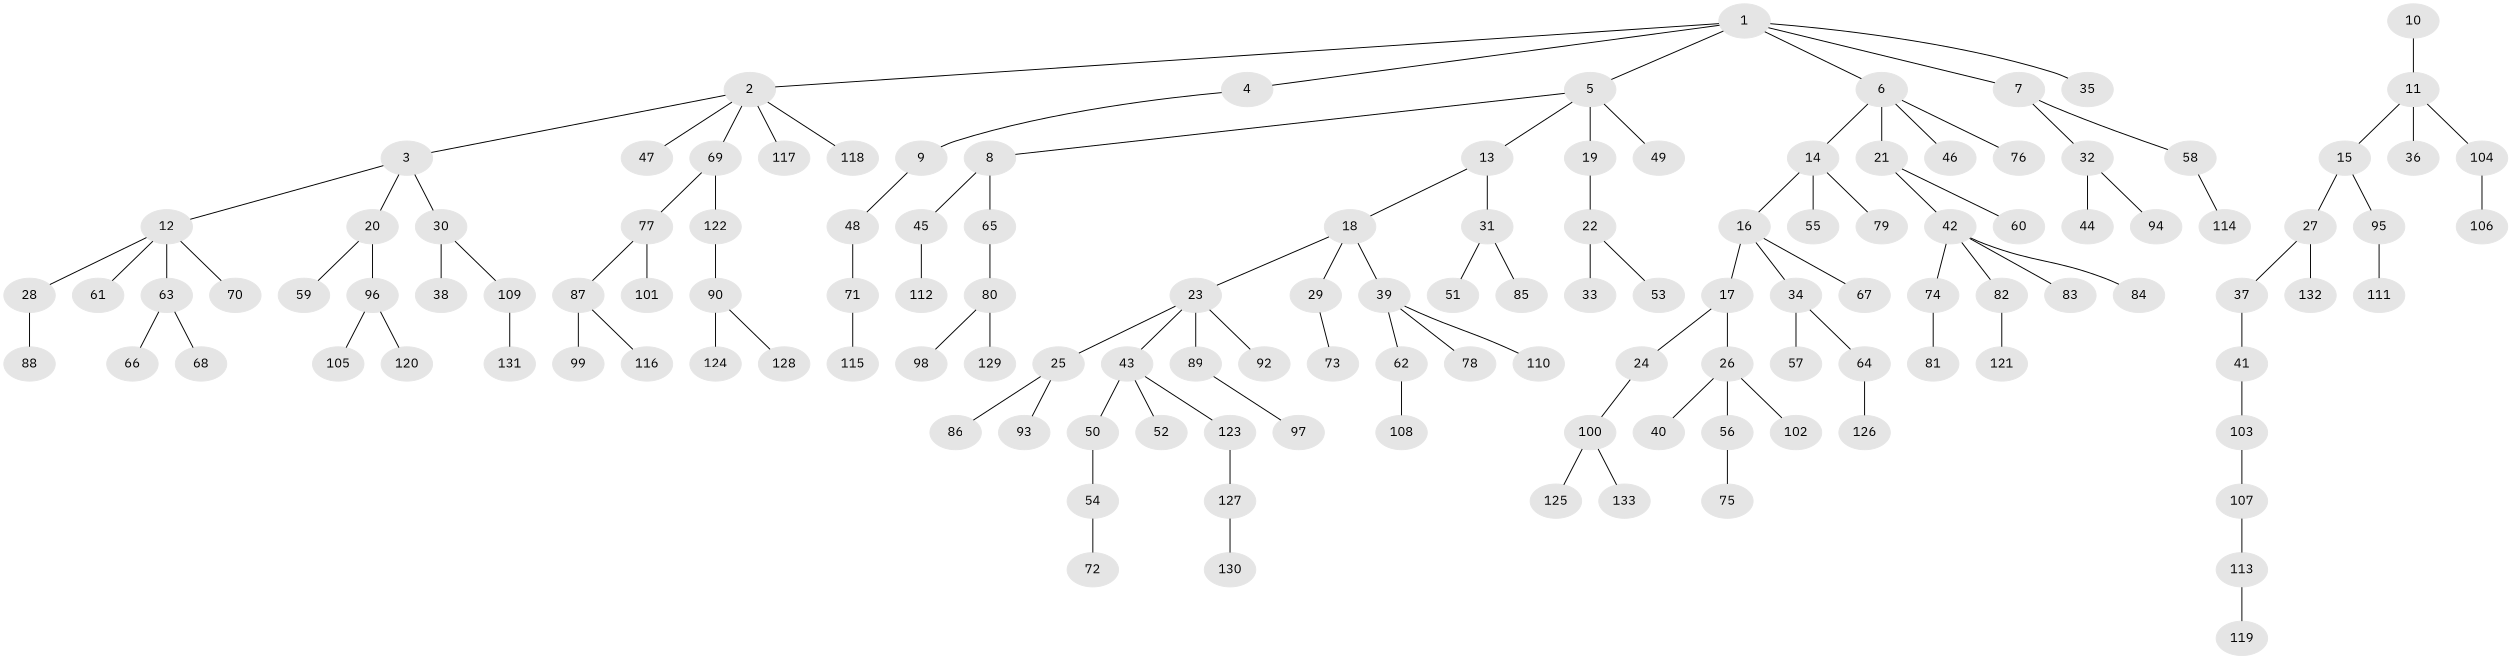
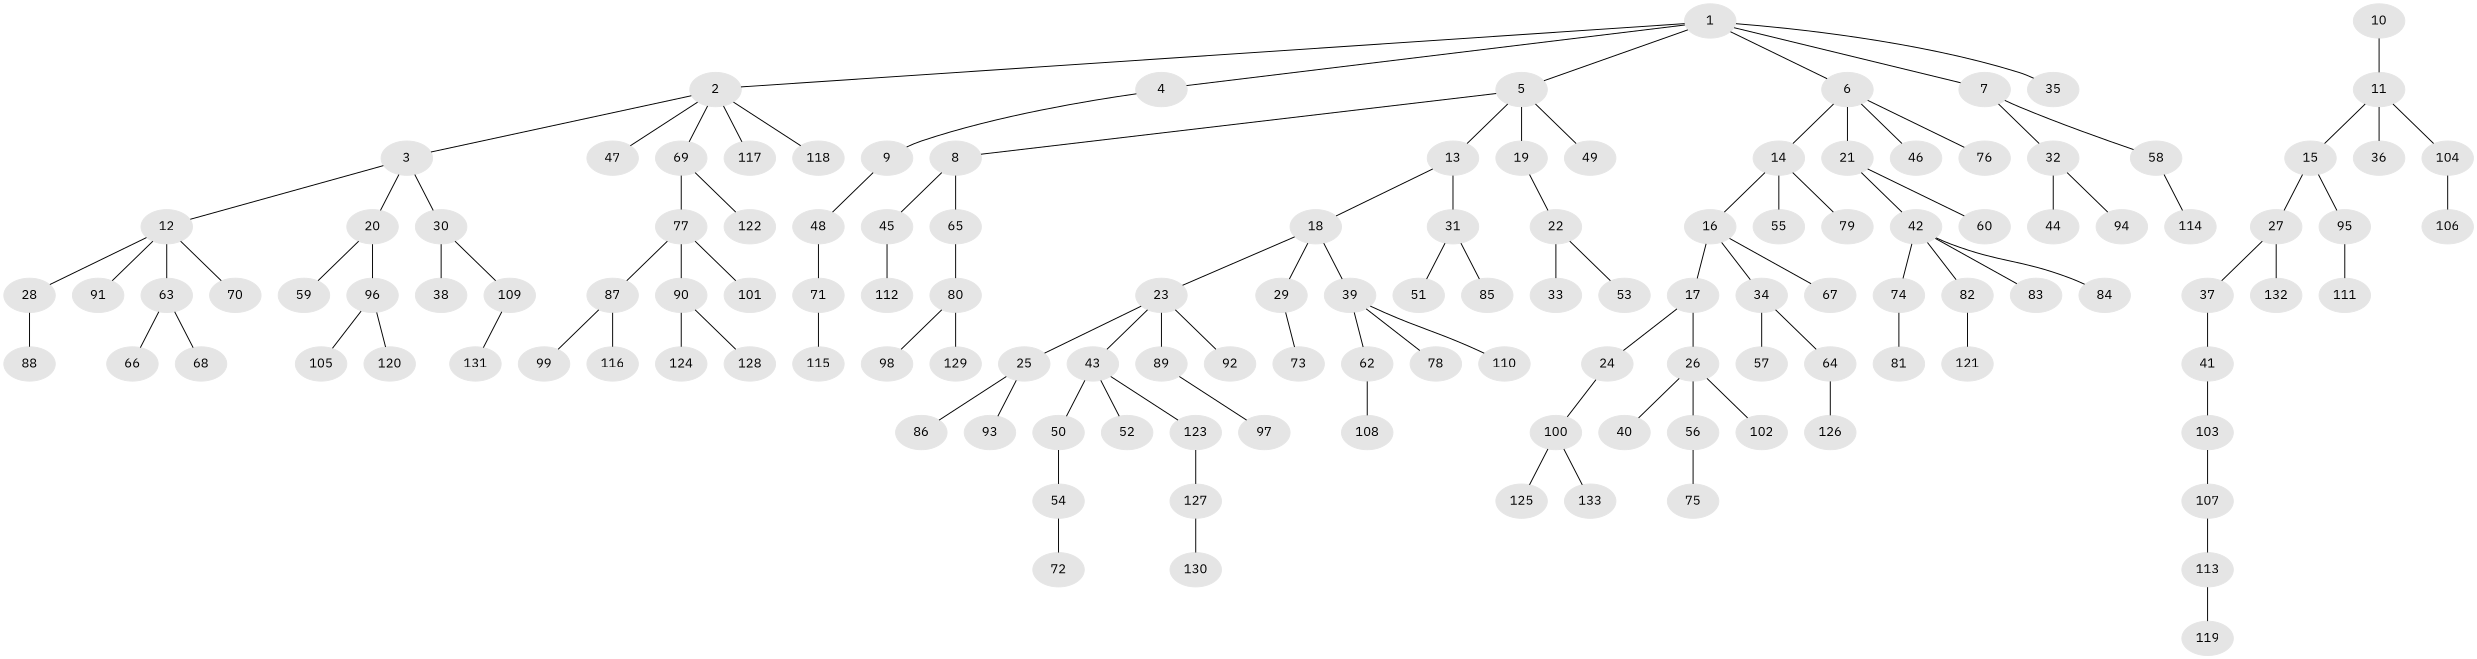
edge "122" -- "90": now "77" -- "90"
node "61": label "61" -> "91"
